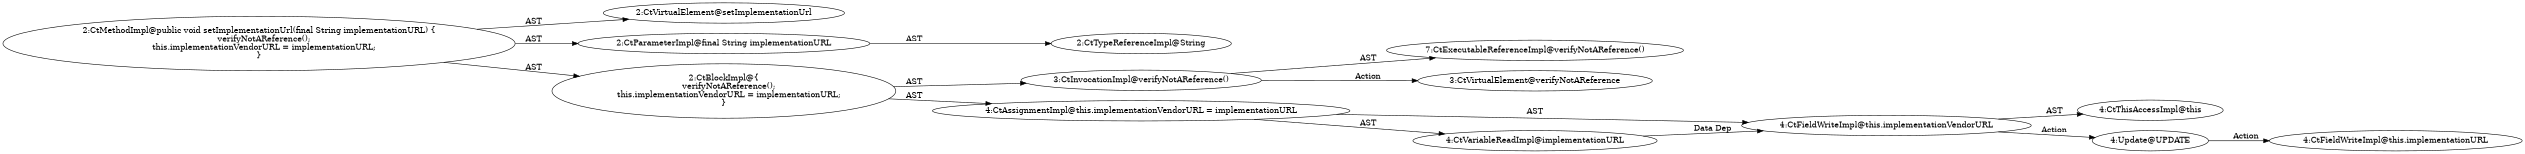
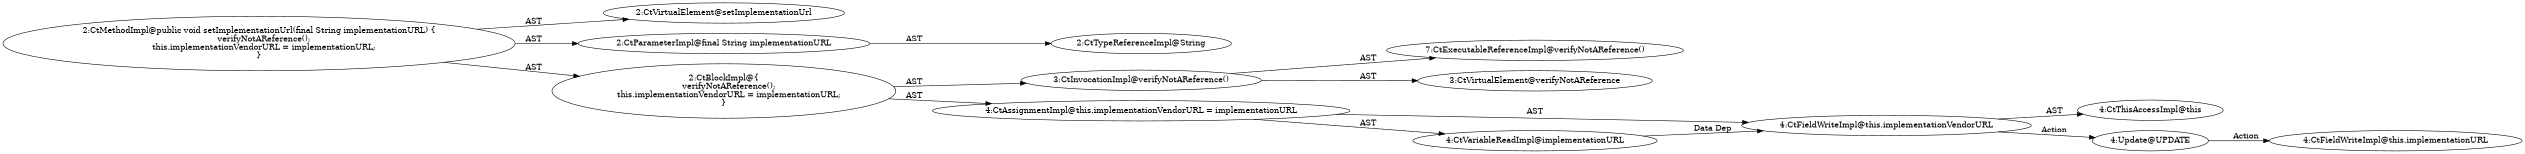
edge "3:CtInvocationImpl@verifyNotAReference()" -> "3:CtVirtualElement@verifyNotAReference": label "Action" -> "AST"
